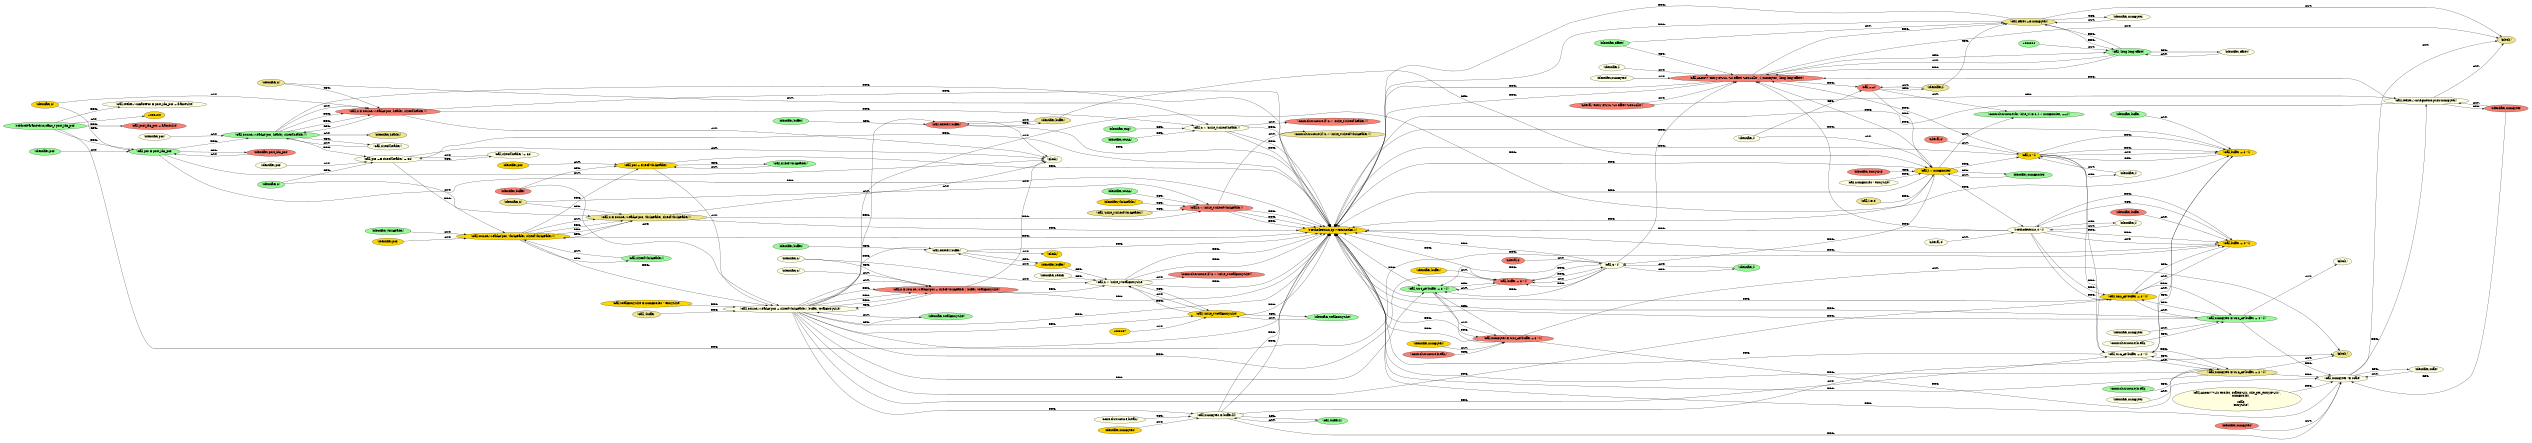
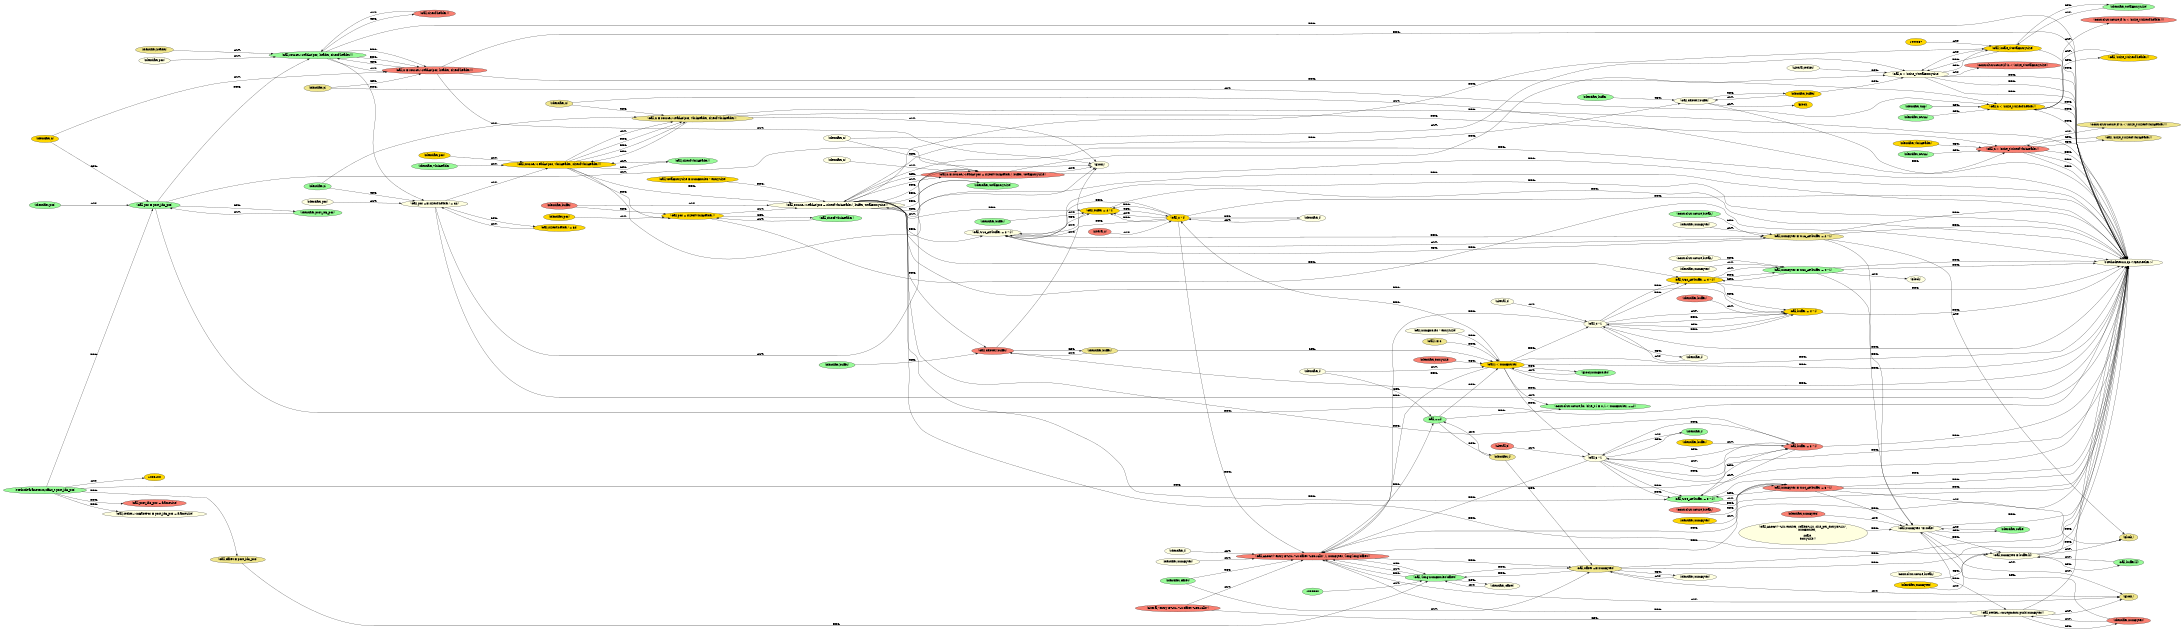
node "(Call,(long long)offset)": label "(Call,(long long)offset)" -> "(Call,(long numEntries)offset)"
node "(Call,(ssize_t)sizeof(header))": added
node "(Call,++i)": fillcolor salmon -> palegreen
edge "(Call,++i)" -> "(ControlStructure,for (size_t i = 0; i < numEntries; ++i))": label "AST: " -> "DDG: "
edge "(Call,++i)" -> "(Call,i < numEntries)": label "DDG: " -> "CFG: "
edge "(Call,seeker->mSegments.push(numBytes))" -> "(MethodReturn,sp<VBRISeeker>)": label "DDG: " -> "AST: "
node "(Call,n < (ssize_t)sizeof(header))": fillcolor lightyellow -> gold
edge "(Call,source->readAt(pos, header, sizeof(header)))" -> "(Identifier,header)": reversed
edge "(Call,n < (ssize_t)sizeof(vbriHeader))" -> "(Call,(ssize_t)sizeof(vbriHeader))": added, label "CFG:"
node "(Call,sizeof(header))": fillcolor lightyellow -> salmon
node "(Identifier,post_id3_pos)": fillcolor salmon -> palegreen
node "(Call,sizeof(header) + 32)": fillcolor lightyellow -> gold
node "(Identifier,numEntries)": label "(Identifier,numEntries)" -> "(Block,numEntries)"
edge "(Call,pos += sizeof(header) + 32)" -> "(Call,source->readAt(pos, vbriHeader, sizeof(vbriHeader)))": label "DDG: " -> "AST: "
node "(MethodReturn,sp<VBRISeeker>)": fillcolor gold -> lightyellow
node "(MethodReturn,4 * i)": label "(MethodReturn,4 * i)" -> "(Call,4 * i)"
edge "(MethodReturn,sp<VBRISeeker>)" -> "(Call,U24_AT(buffer + 3 * i))": reversed
edge "(Call,buffer + 4 * i)" -> "(Call,U32_AT(buffer + 4 * i))": removed, label "AST:"
edge "(Call,buffer + 3 * i)" -> "(Call,3 * i)": label "DDG: " -> "CFG: "
node "(Identifier,seeker)": label "(Identifier,seeker)" -> "(Literal,seeker)"
node "(Call,!buffer)": removed
node "(Call,(ssize_t)totalEntrySize)": label "(Call,(ssize_t)totalEntrySize)" -> "(Call,(scale_t)totalEntrySize)"
node "(Identifier,scale)": fillcolor lightyellow -> palegreen
edge "(Call,numBytes = buffer[i])" -> "(Call,numBytes *= scale)": reversed
node "(Call,offset = post_id3_pos)": added
